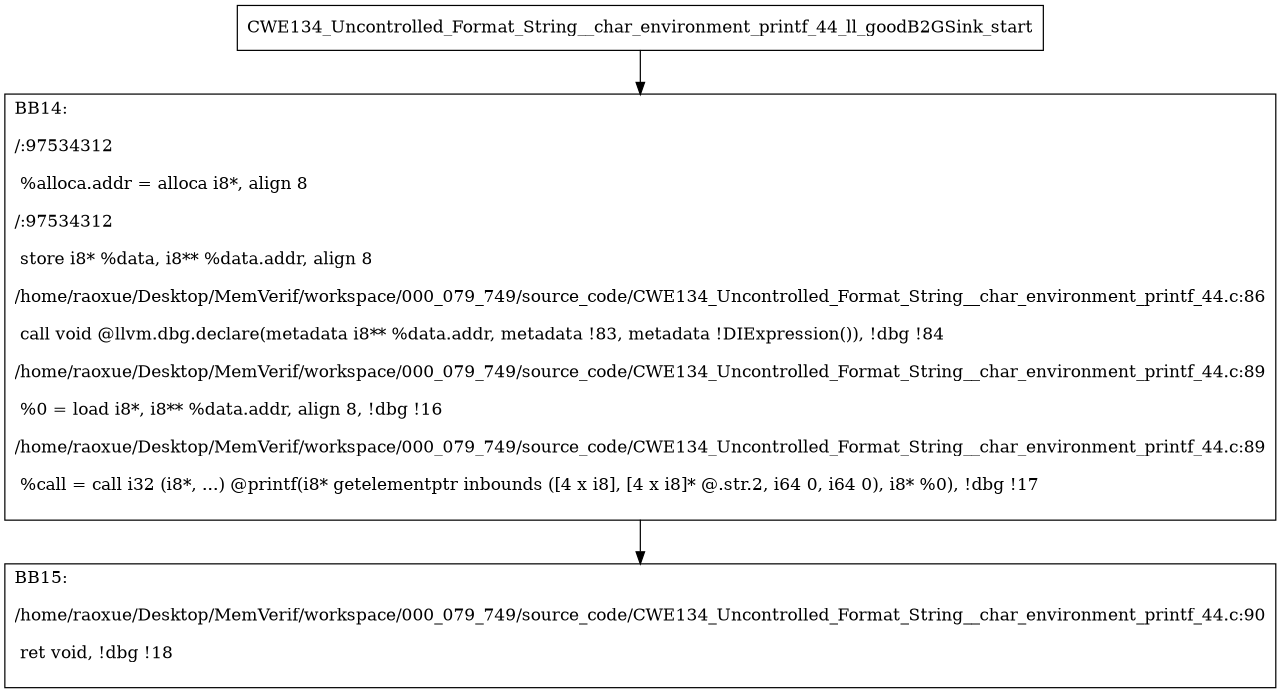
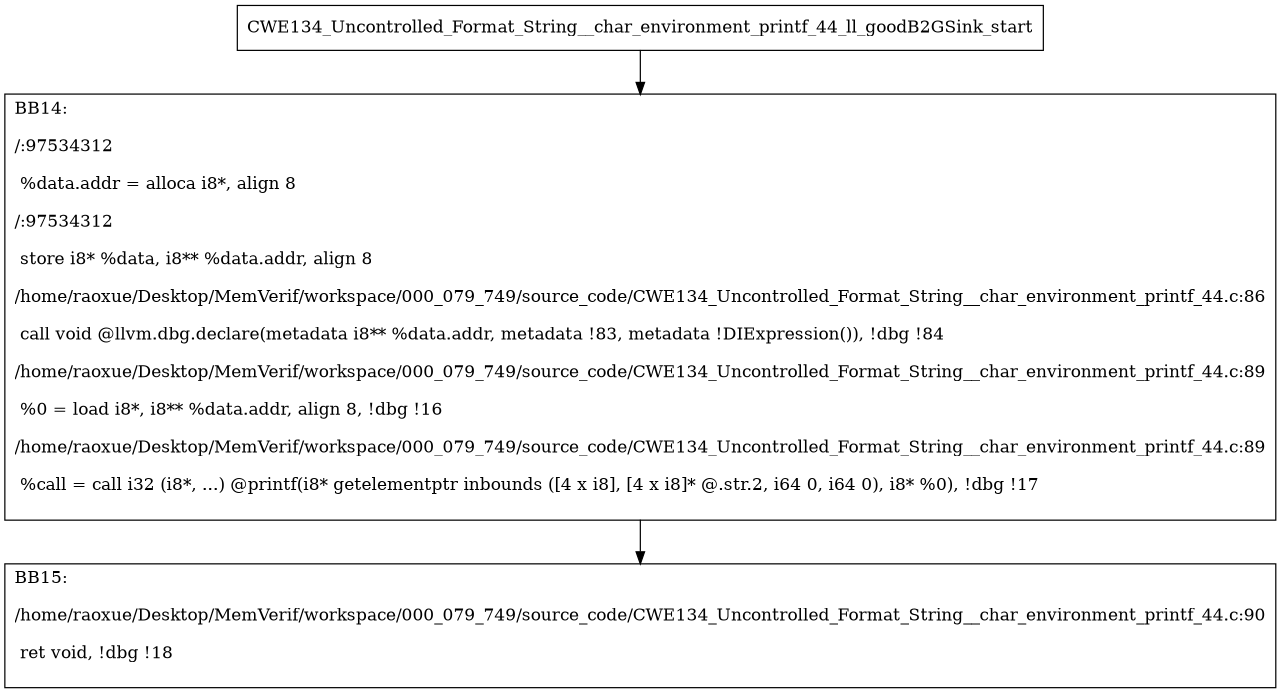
node "BB14:": text "%alloca.addr = alloca i8*, align 8" -> "%data.addr = alloca i8*, align 8"
